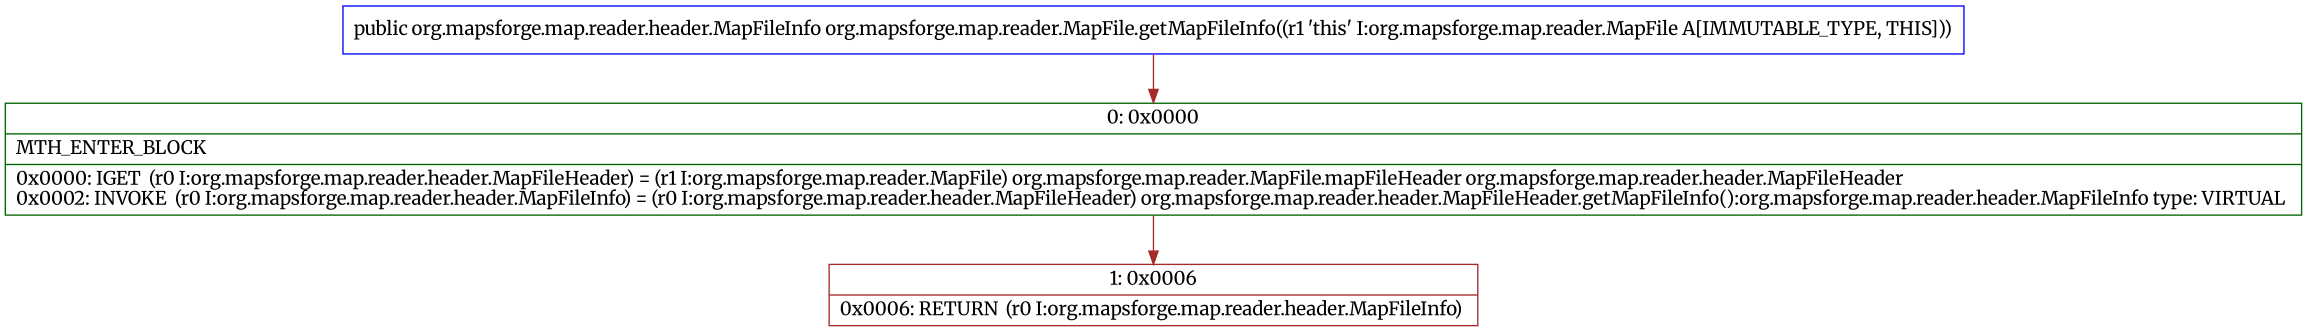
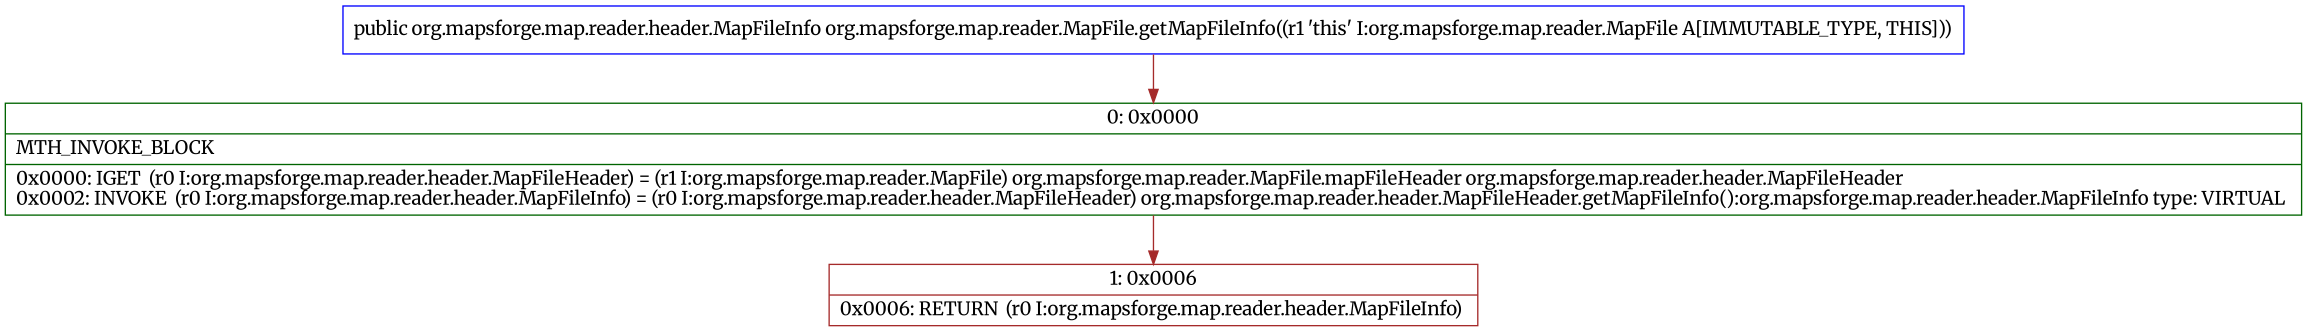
node "0: 0x0000": text "MTH_ENTER_BLOCK" -> "MTH_INVOKE_BLOCK"
